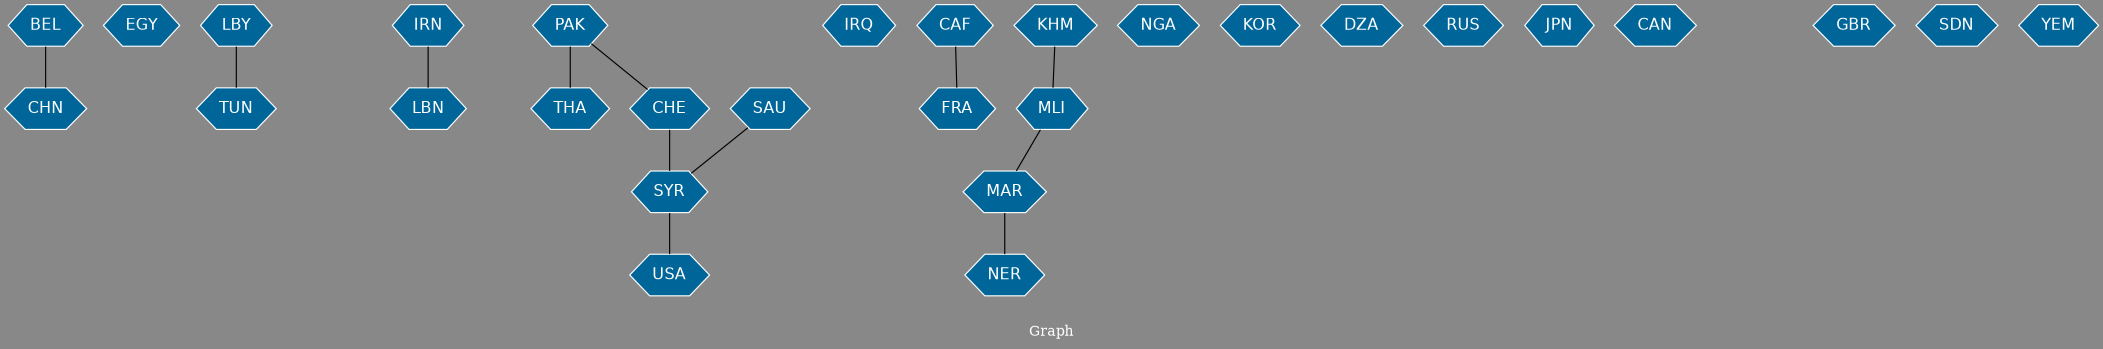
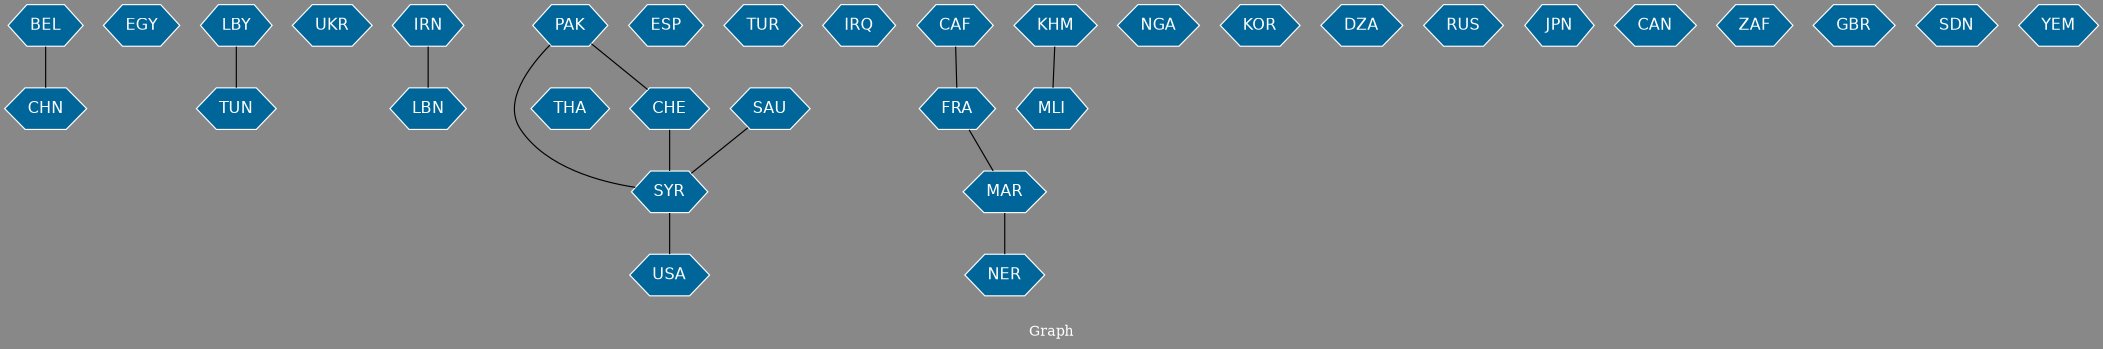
node "UKR": added
node "ESP": added
node "TUR": added
node "ZAF": added
edge "PAK" -- "THA": now "PAK" -- "SYR"
edge "MLI" -- "MAR": now "FRA" -- "MAR"
